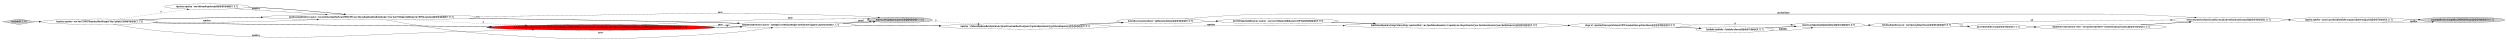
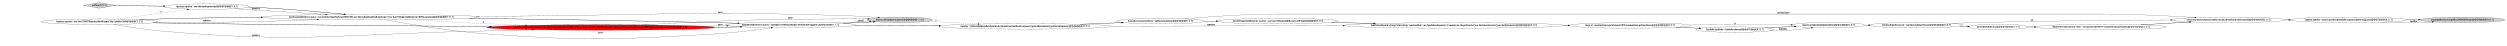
node "testParse['0', '0', '1']": added
node "testSerde['0', '1', '0']": removed
